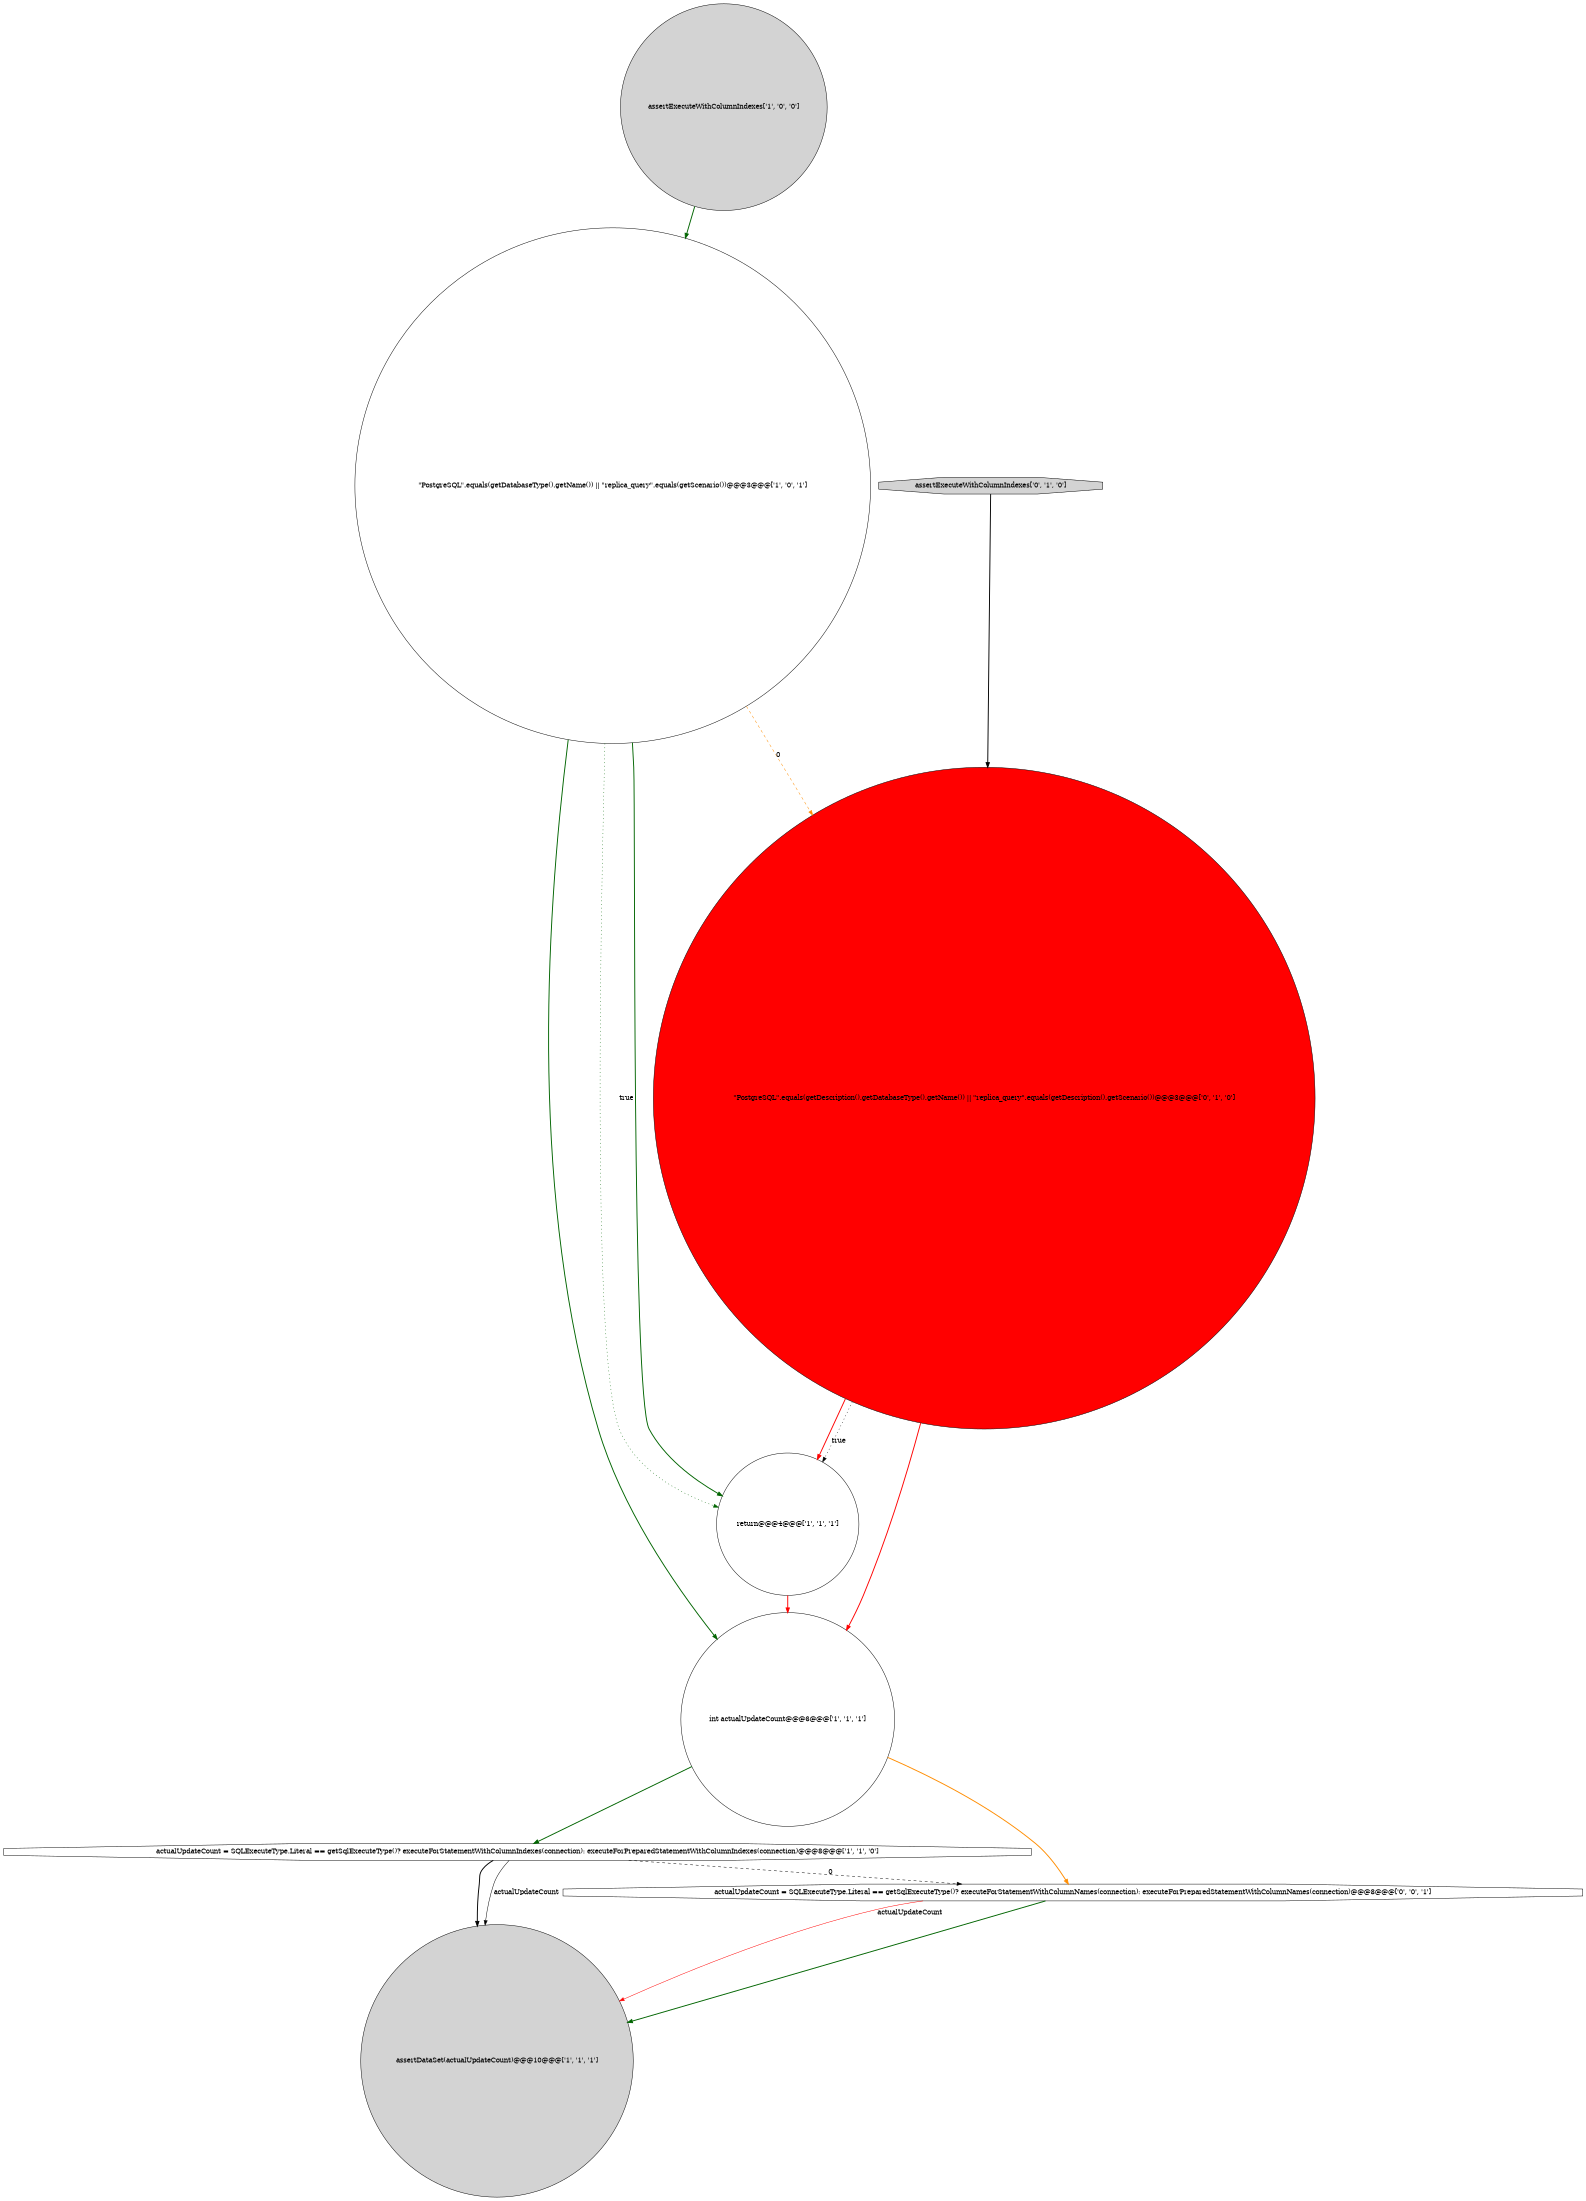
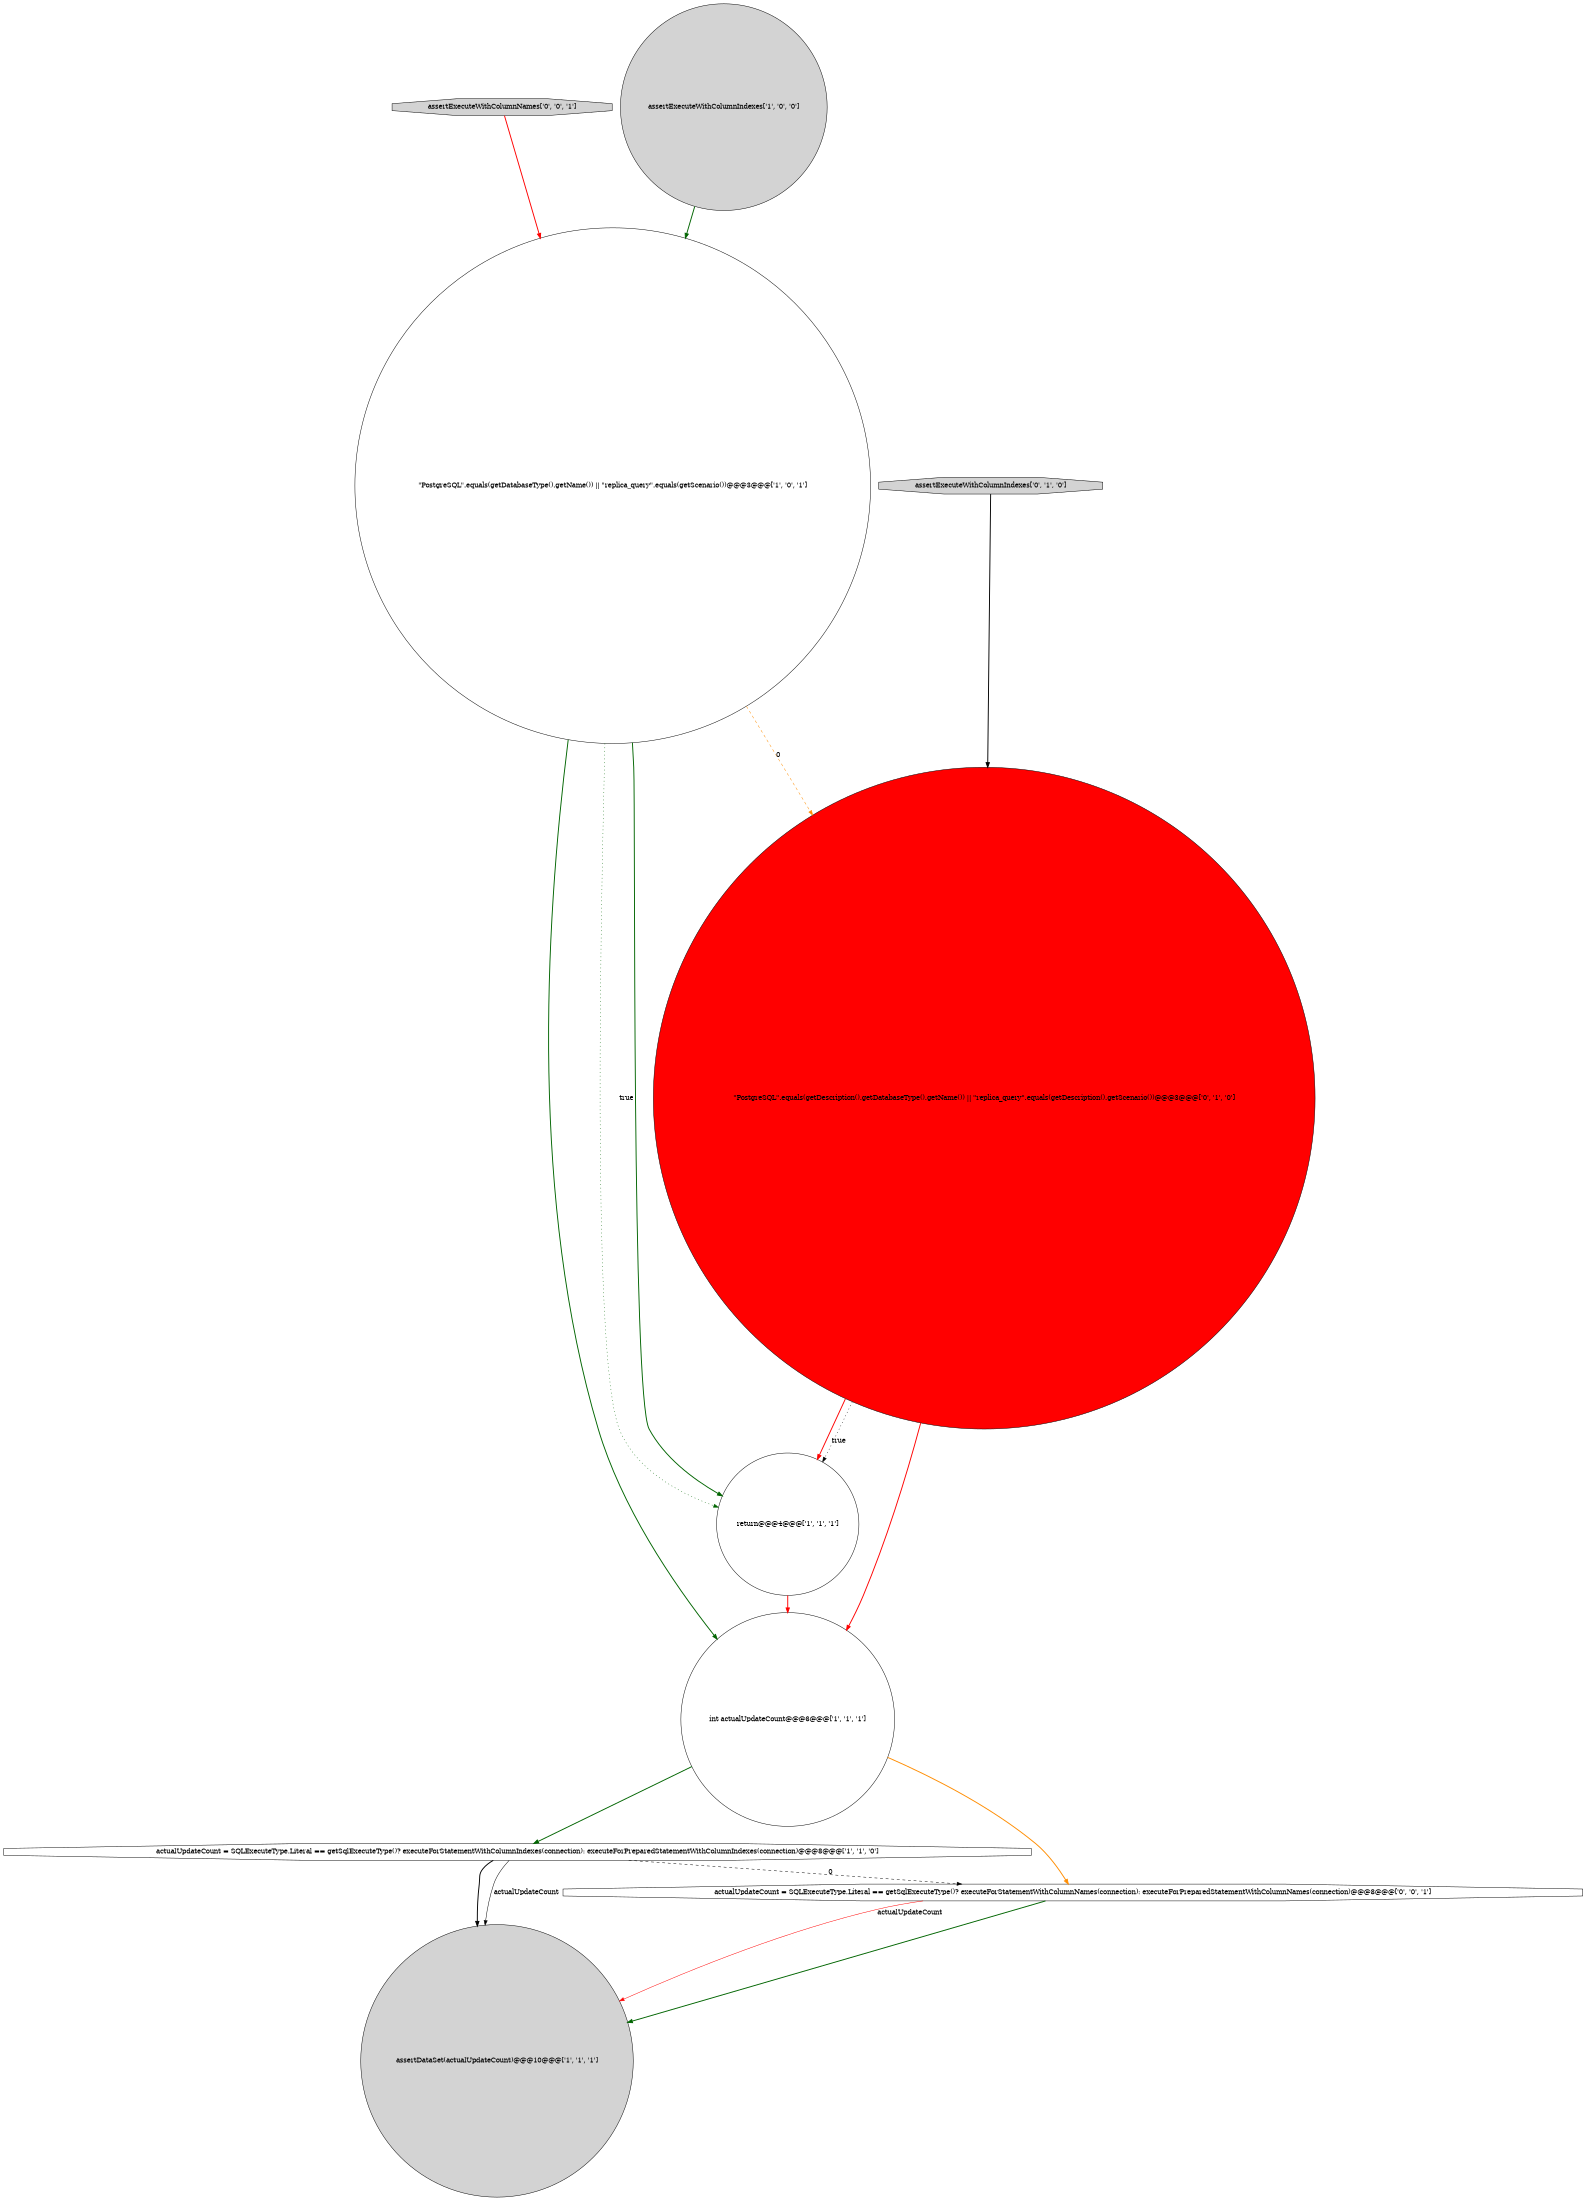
node "assertExecuteWithColumnNames['0', '0', '1']": added
